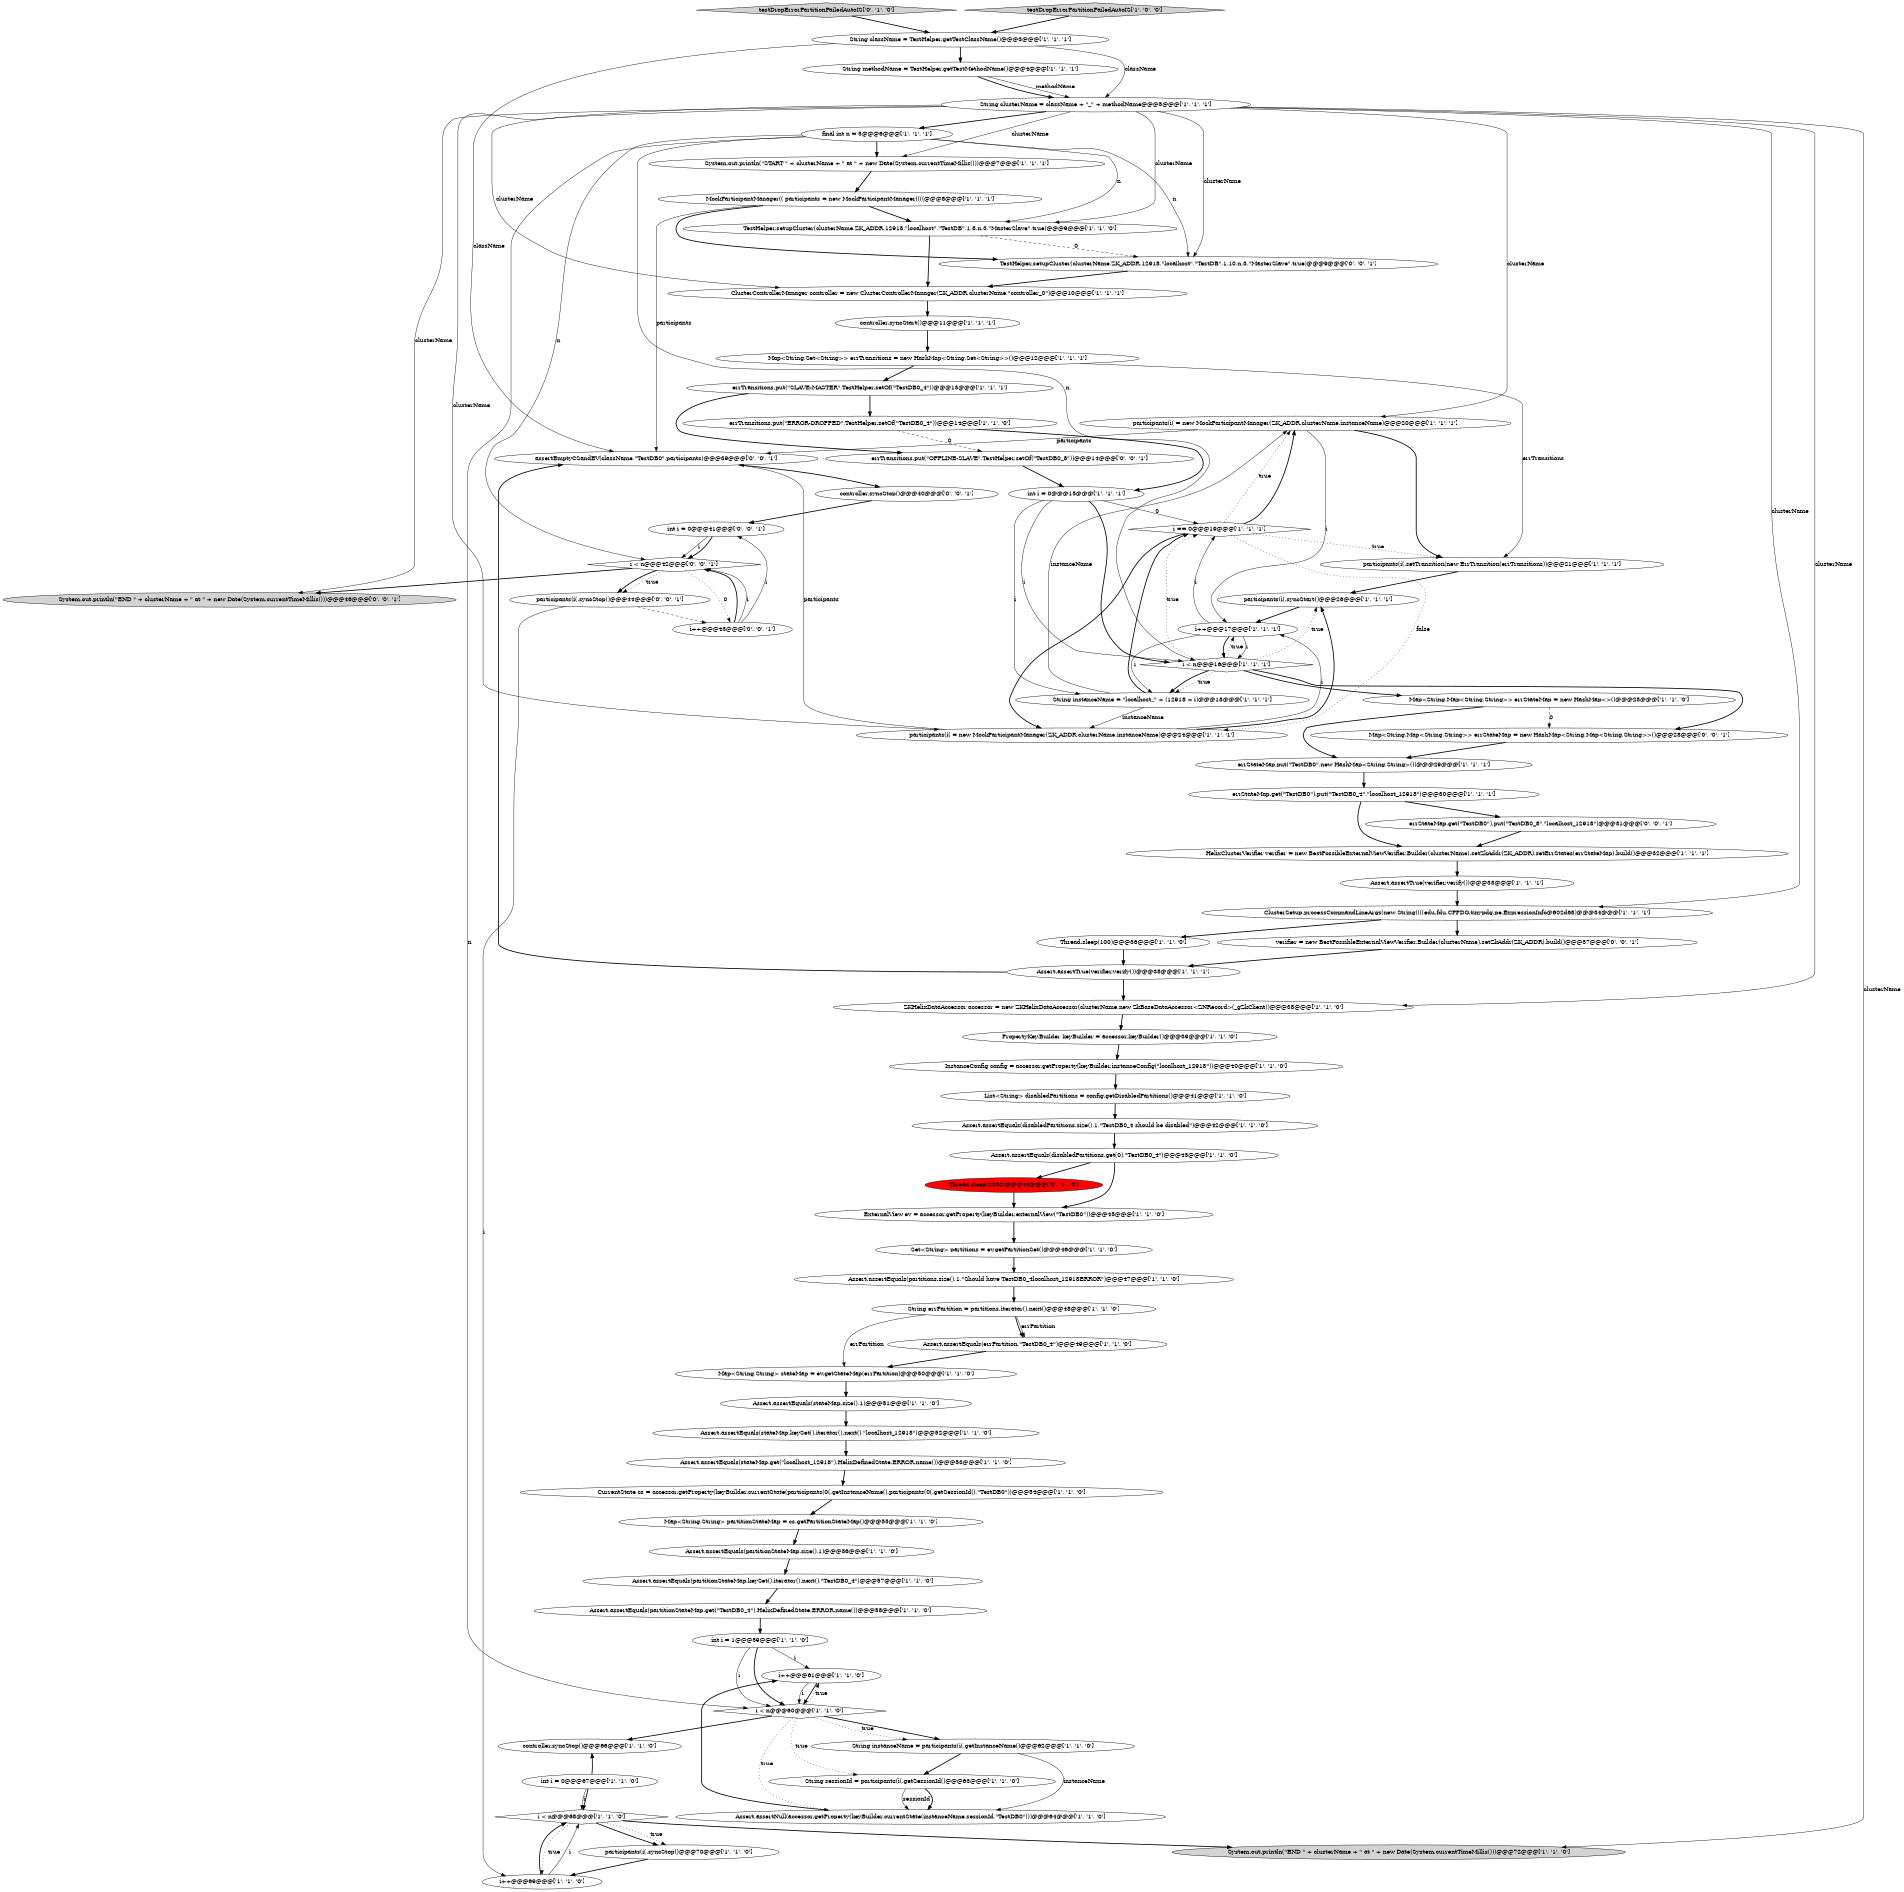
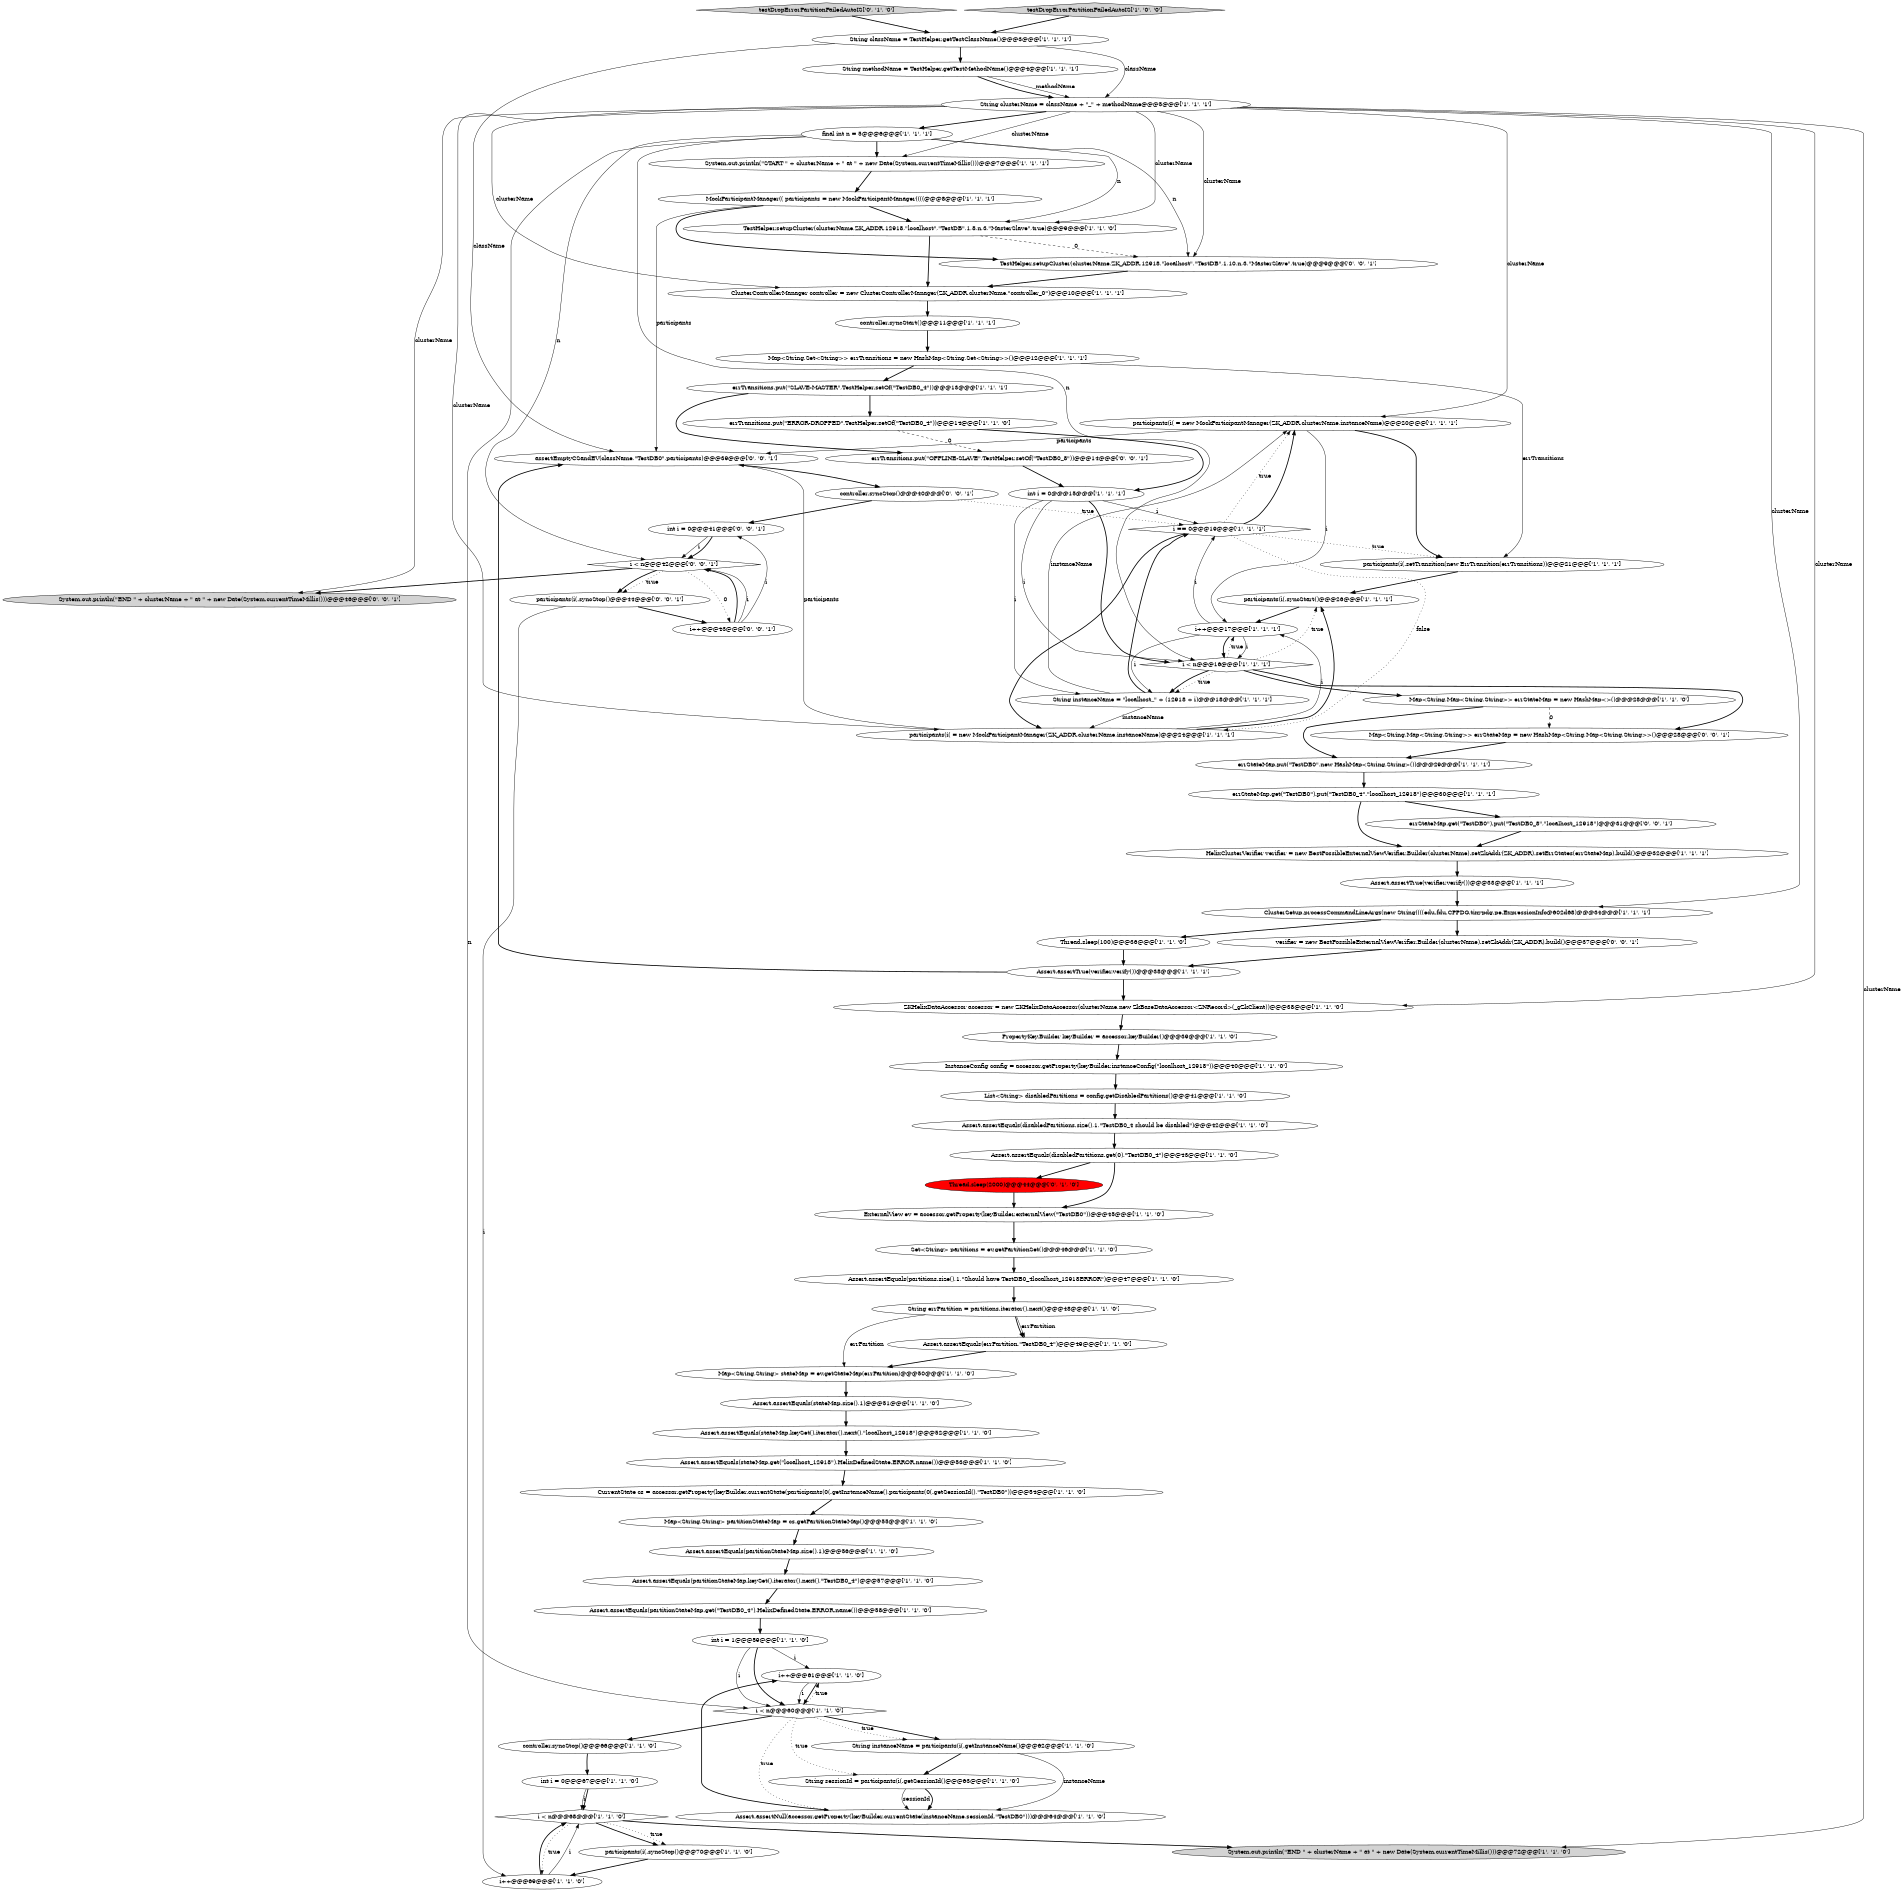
edge "int i = 0@@@15@@@['1', '1', '1']" -> "i == 0@@@19@@@['1', '1', '1']": label "0" -> "i"
edge "i < n@@@16@@@['1', '1', '1']" -> "i == 0@@@19@@@['1', '1', '1']": now "controller.syncStop()@@@40@@@['0', '0', '1']" -> "i == 0@@@19@@@['1', '1', '1']"
edge "participants(i(.syncStop()@@@44@@@['0', '0', '1']" -> "i++@@@43@@@['0', '0', '1']": style dashed -> bold
edge "int i = 0@@@67@@@['1', '1', '0']" -> "controller.syncStop()@@@66@@@['1', '1', '0']": reversed
